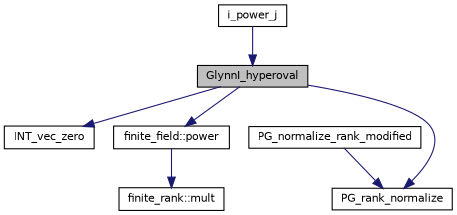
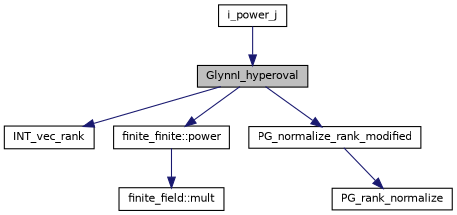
edge "GlynnI_hyperoval" -> "PG_rank_normalize": now "GlynnI_hyperoval" -> "PG_normalize_rank_modified"
node "INT_vec_zero": label "INT_vec_zero" -> "INT_vec_rank"
node "finite_field::power": label "finite_field::power" -> "finite_finite::power"
node "finite_rank::mult": label "finite_rank::mult" -> "finite_field::mult"
